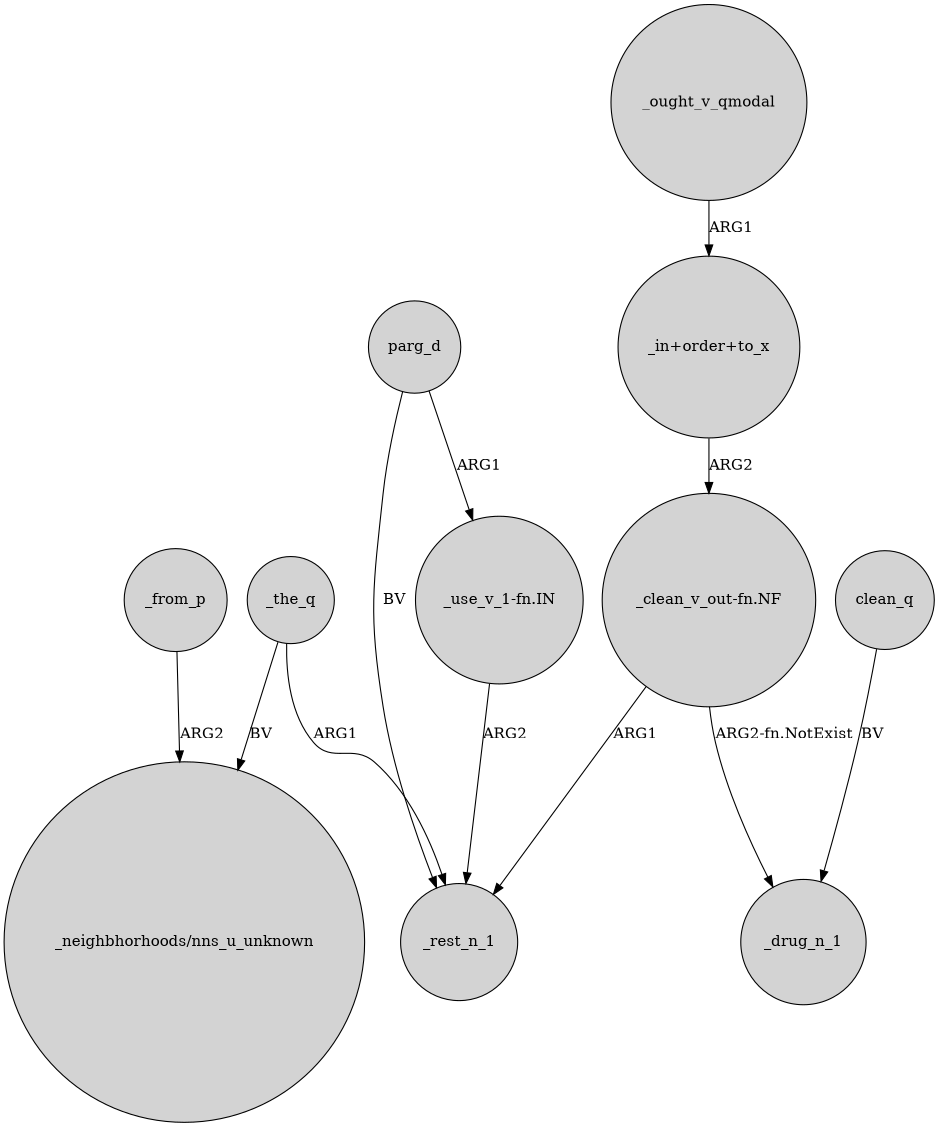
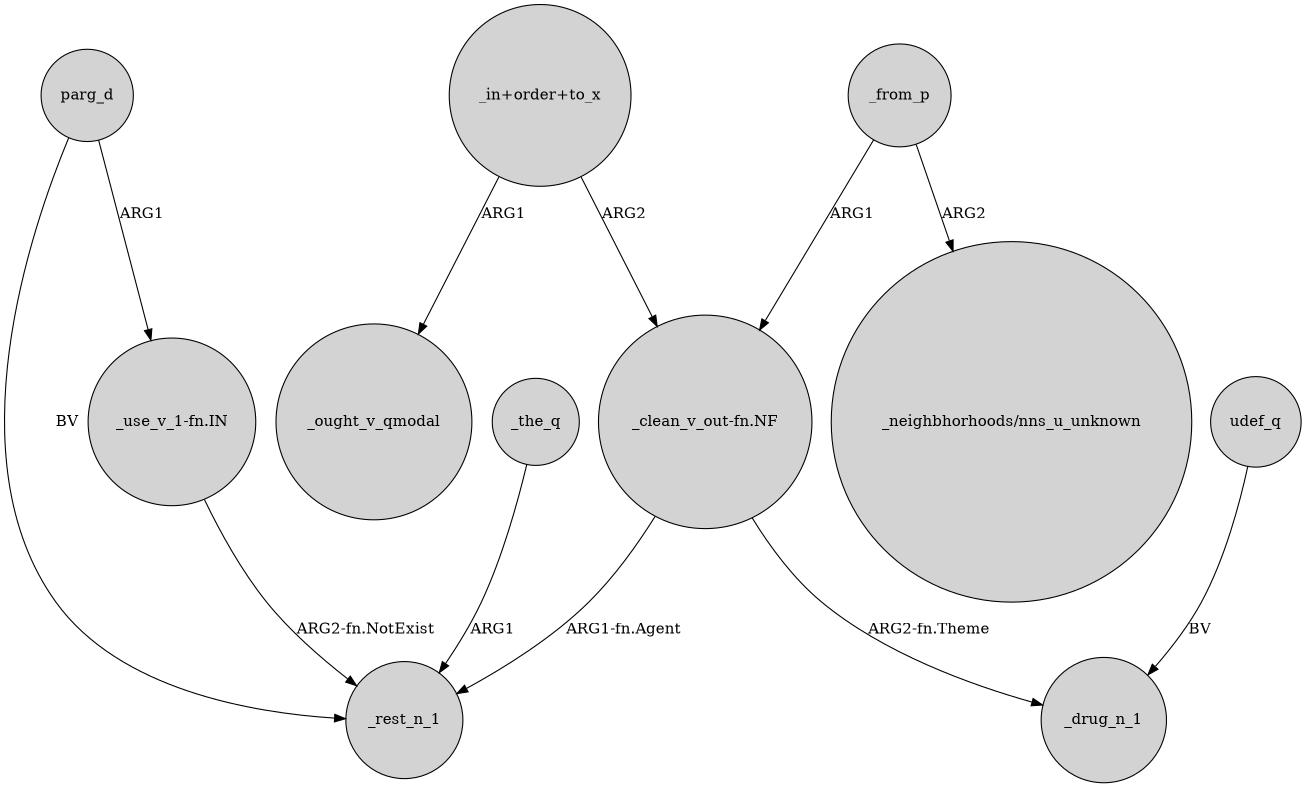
edge "_ought_v_qmodal" -> "_in+order+to_x": reversed
edge "_from_p" -> "_clean_v_out-fn.NF": added, label "ARG1"
node "clean_q": label "clean_q" -> "udef_q"
edge "_the_q" -> "_neighbhorhoods/nns_u_unknown": removed, label "BV"
edge "_use_v_1-fn.IN" -> "_rest_n_1": label "ARG2" -> "ARG2-fn.NotExist"
edge "_clean_v_out-fn.NF" -> "_rest_n_1": label "ARG1" -> "ARG1-fn.Agent"
edge "_clean_v_out-fn.NF" -> "_drug_n_1": label "ARG2-fn.NotExist" -> "ARG2-fn.Theme"
